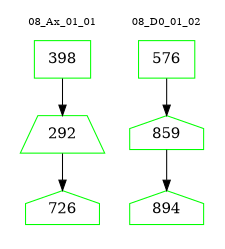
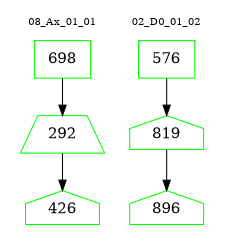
cluster "08_D0_01_02": label "08_D0_01_02" -> "02_D0_01_02"
node "398": label "398" -> "698"
node "859": label "859" -> "819"
node "726": label "726" -> "426"
node "894": label "894" -> "896"
